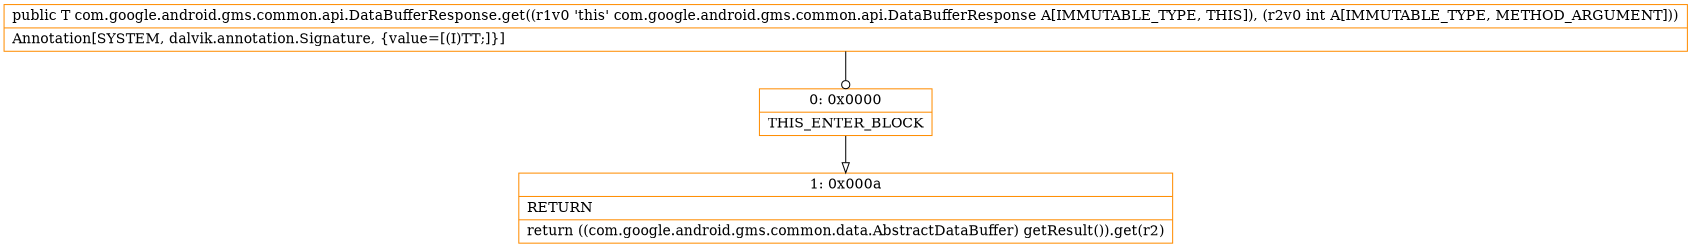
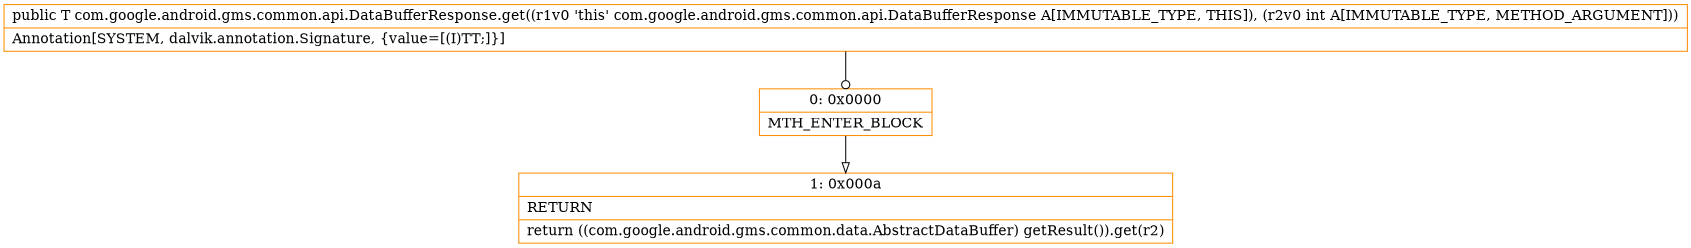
node "0: 0x0000": text "THIS_ENTER_BLOCK" -> "MTH_ENTER_BLOCK"
